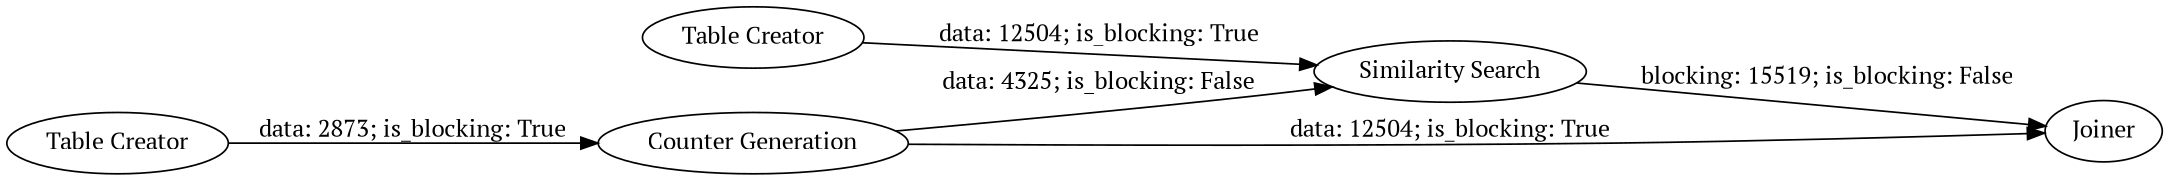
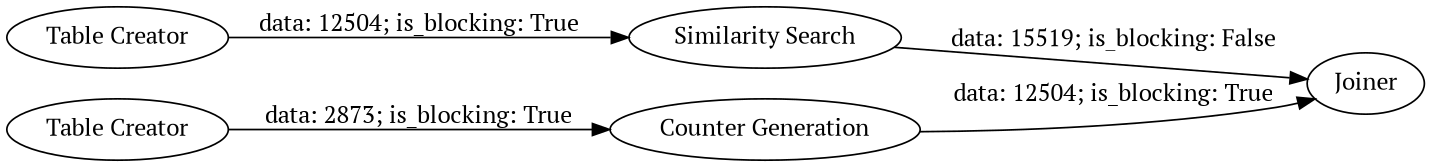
edge "Similarity Search" -> "Joiner": label "blocking: 15519; is_blocking: False" -> "data: 15519; is_blocking: False"
edge "Counter Generation" -> "Similarity Search": removed, label "data: 4325; is_blocking: False"
